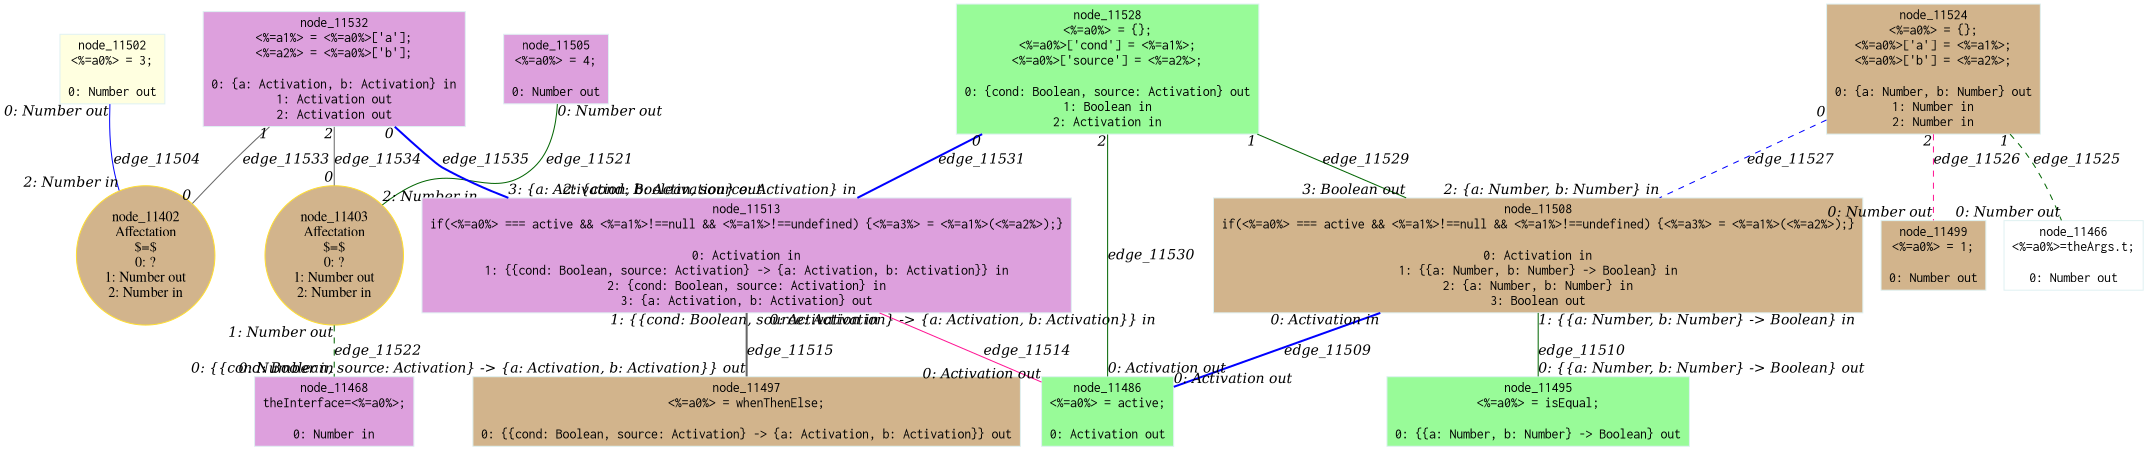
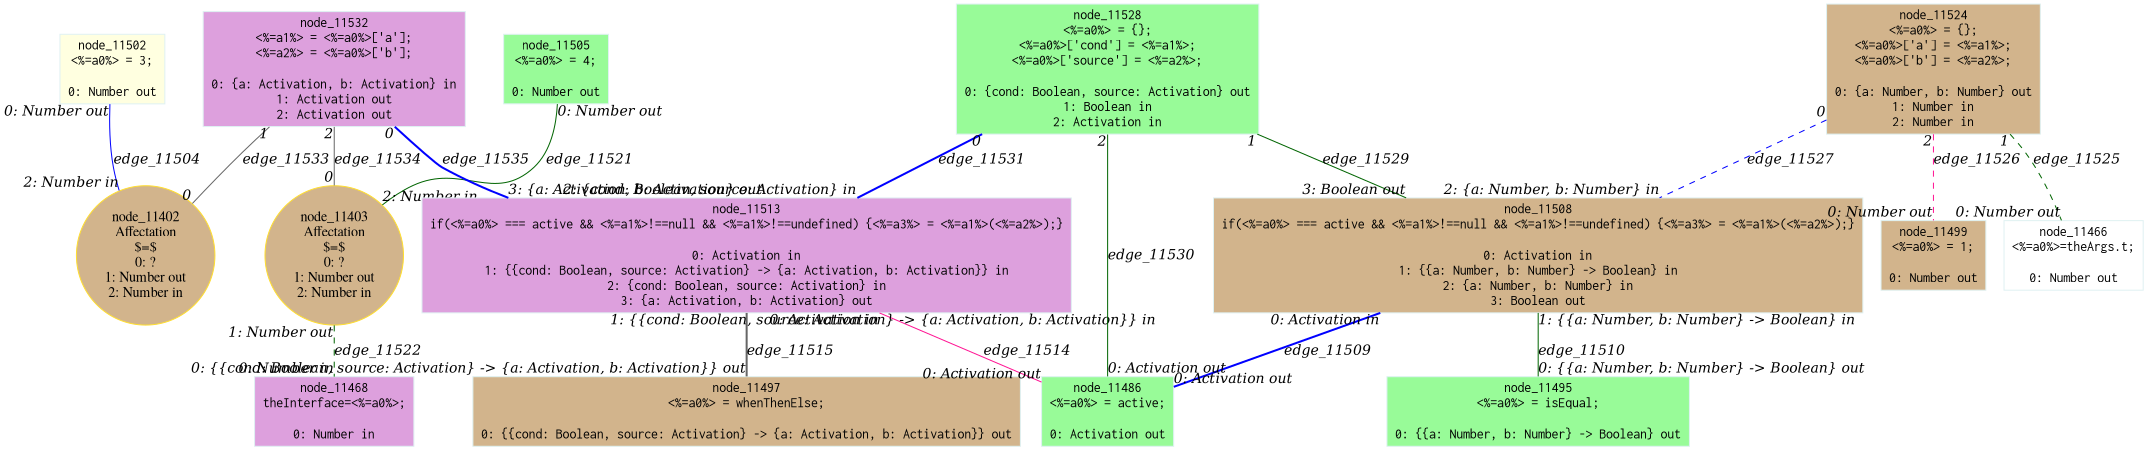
node "node_11505 <%=a0%> = 4; 0: Number out": fillcolor plum -> palegreen
